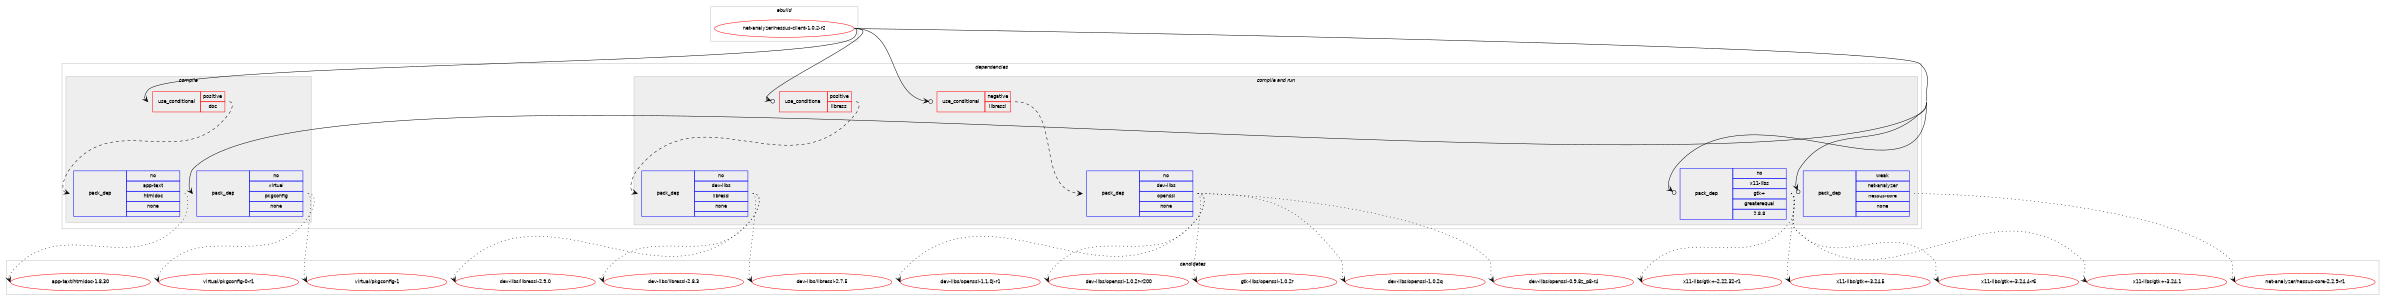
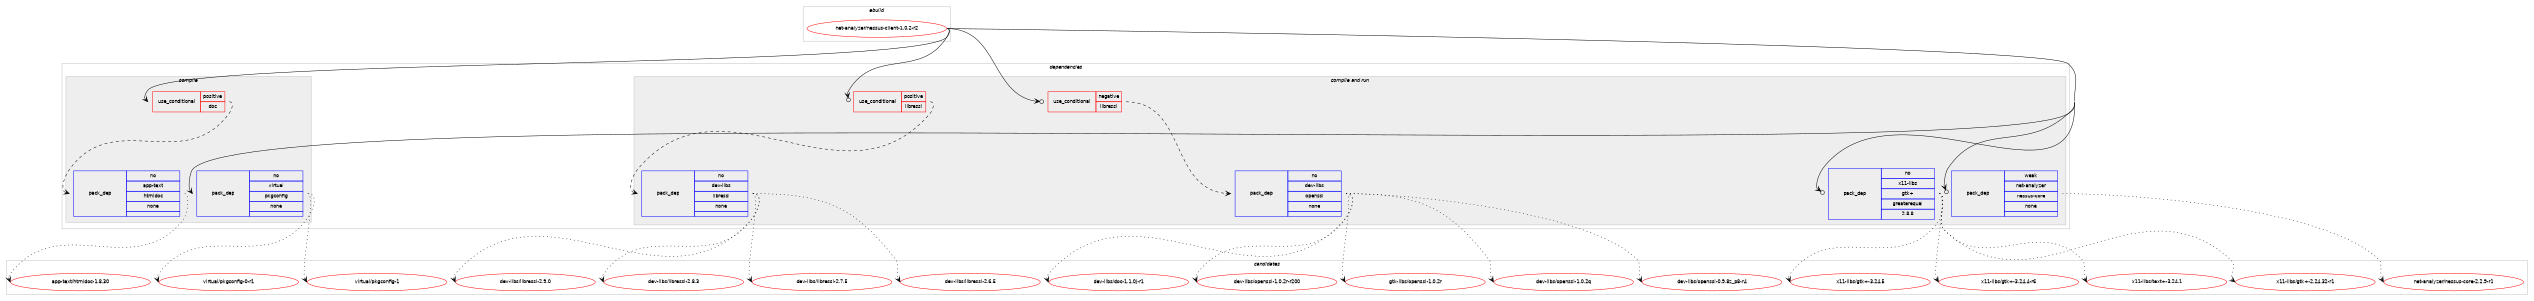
node "dev-libs/libressl-2.6.5": added
node "dev-libs/openssl-1.1.0j-r1": label "dev-libs/openssl-1.1.0j-r1" -> "dev-libs/doc-1.1.0j-r1"
node "x11-libs/gtk+-2.22.32-r1": label "x11-libs/gtk+-2.22.32-r1" -> "x11-libs/gtk+-2.24.32-r1"
node "x11-libs/gtk+-3.24.1": label "x11-libs/gtk+-3.24.1" -> "x11-libs/text+-3.24.1"
